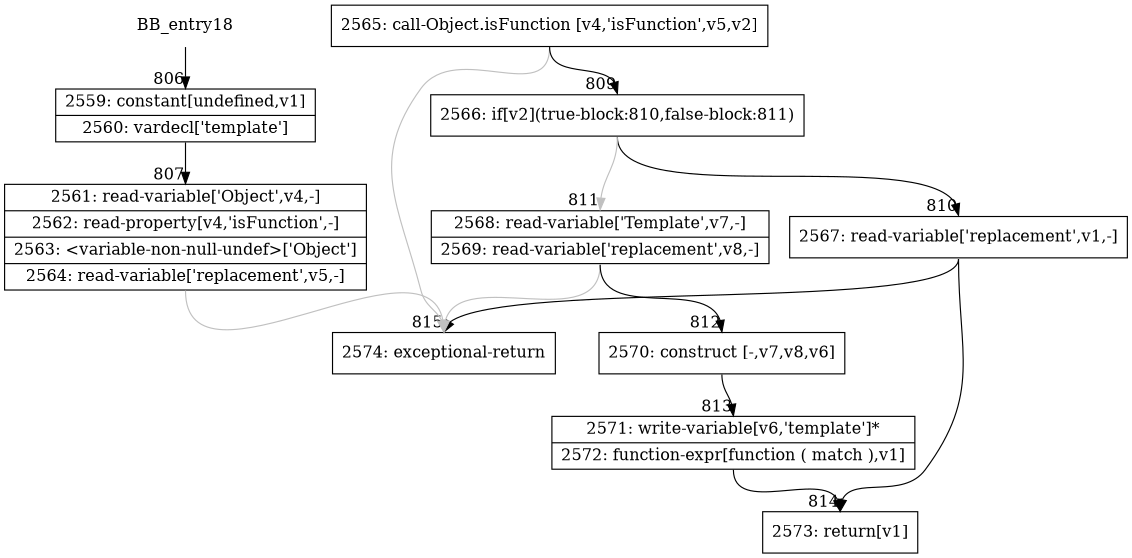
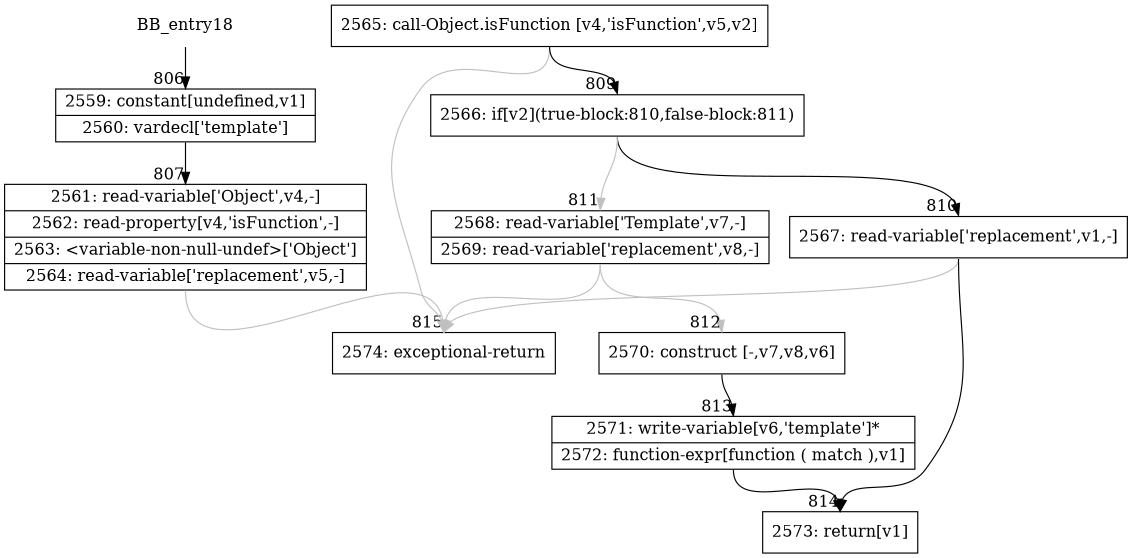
edge "2567: read-variable['replacement',v1,-]" -> "2574: exceptional-return": color black -> gray
edge "2568: read-variable['Template',v7,-]" -> "2570: construct [-,v7,v8,v6]": color black -> gray
